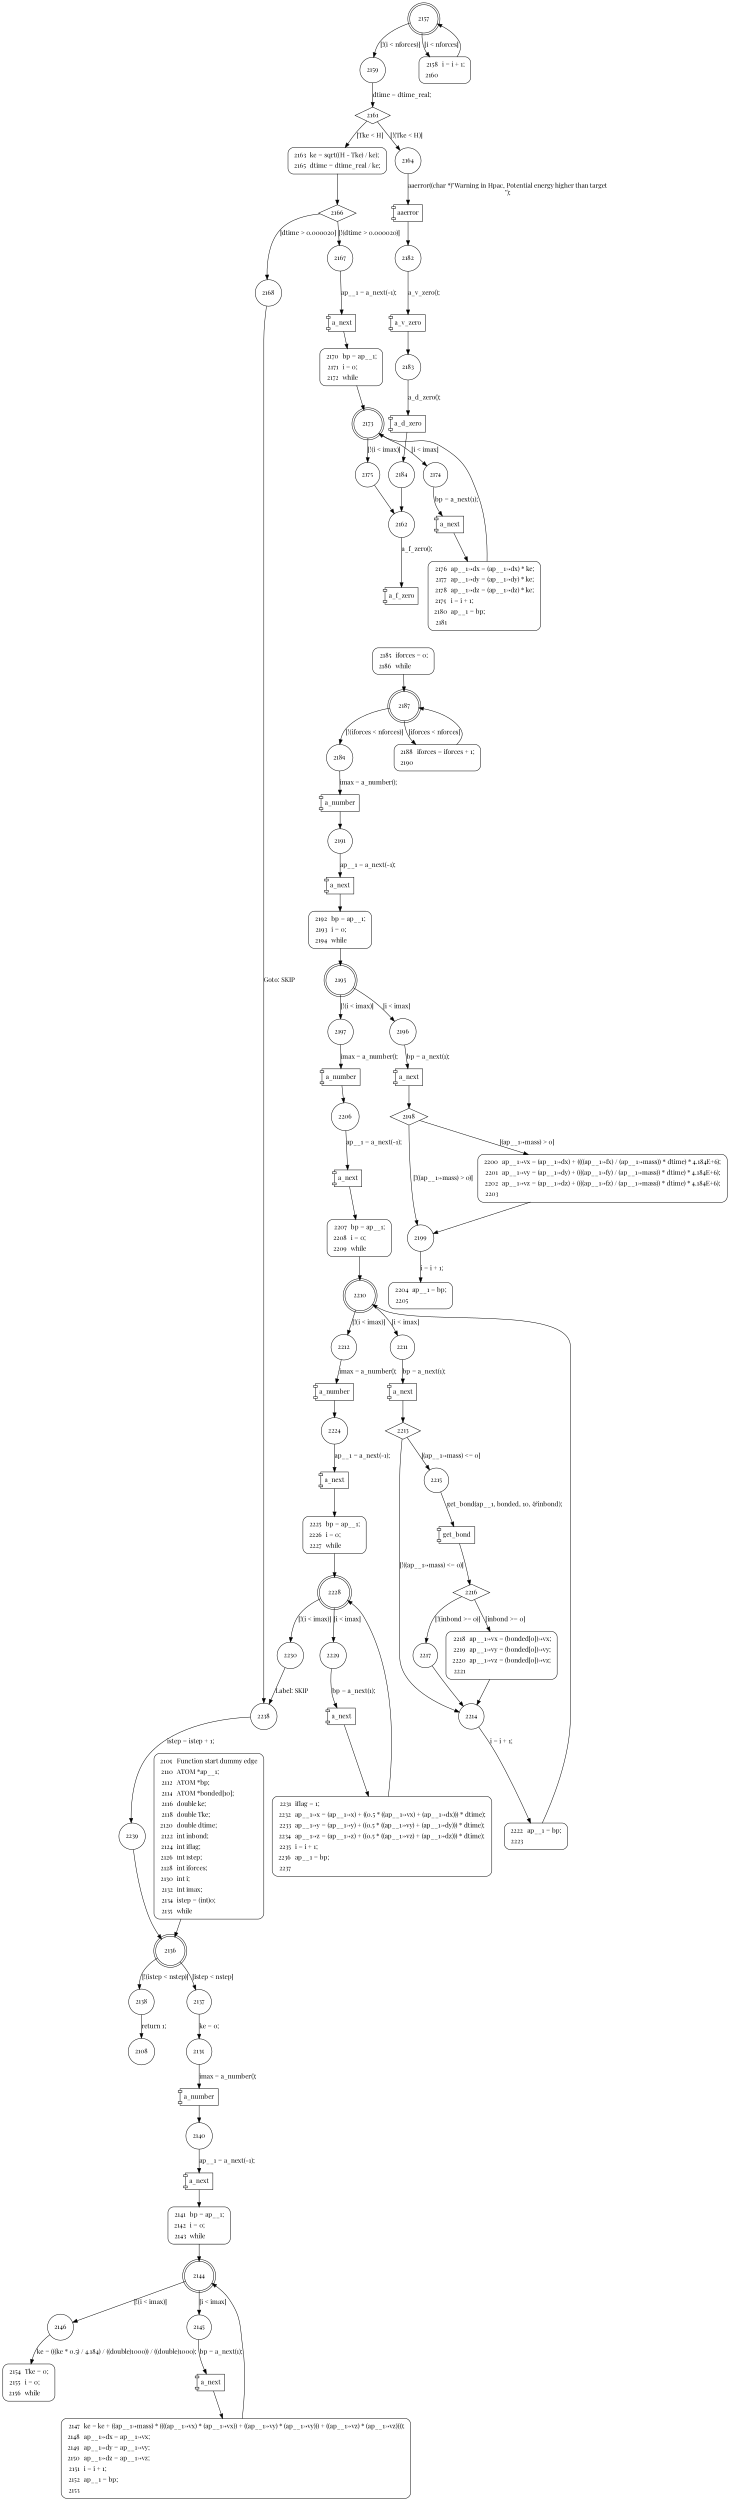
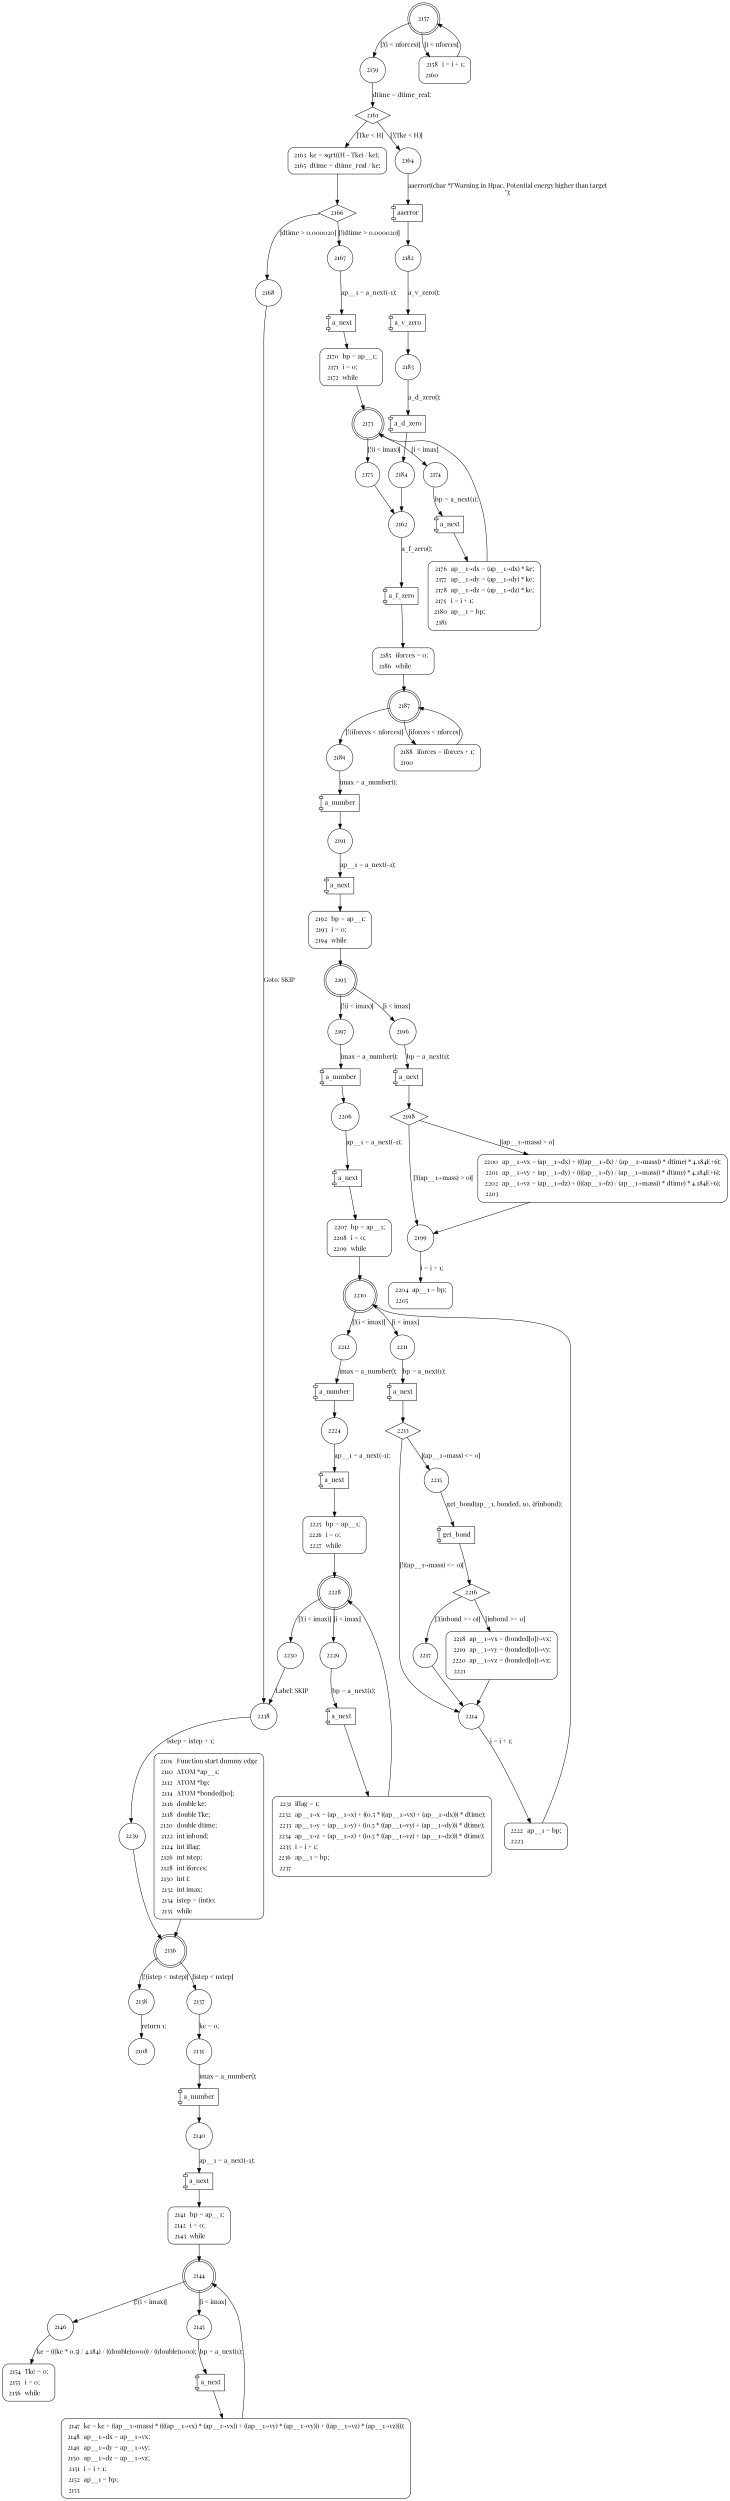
edge "a_f_zero" -> "2185": added
